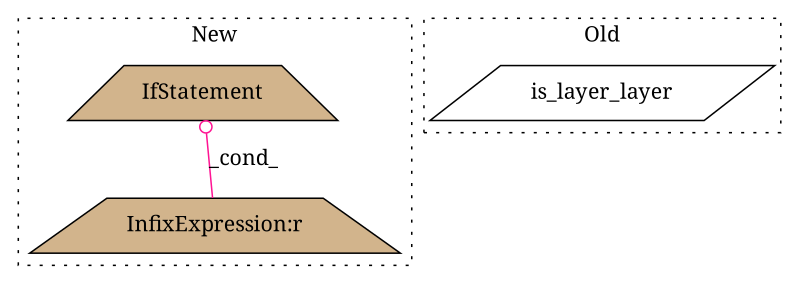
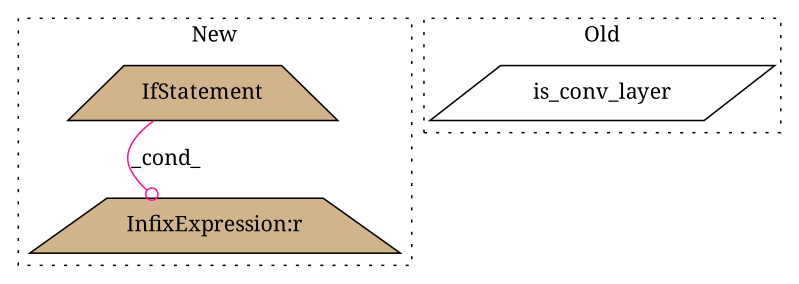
node "is_layer_layer": label "is_layer_layer" -> "is_conv_layer"
edge "InfixExpression:r" -> "IfStatement": reversed
